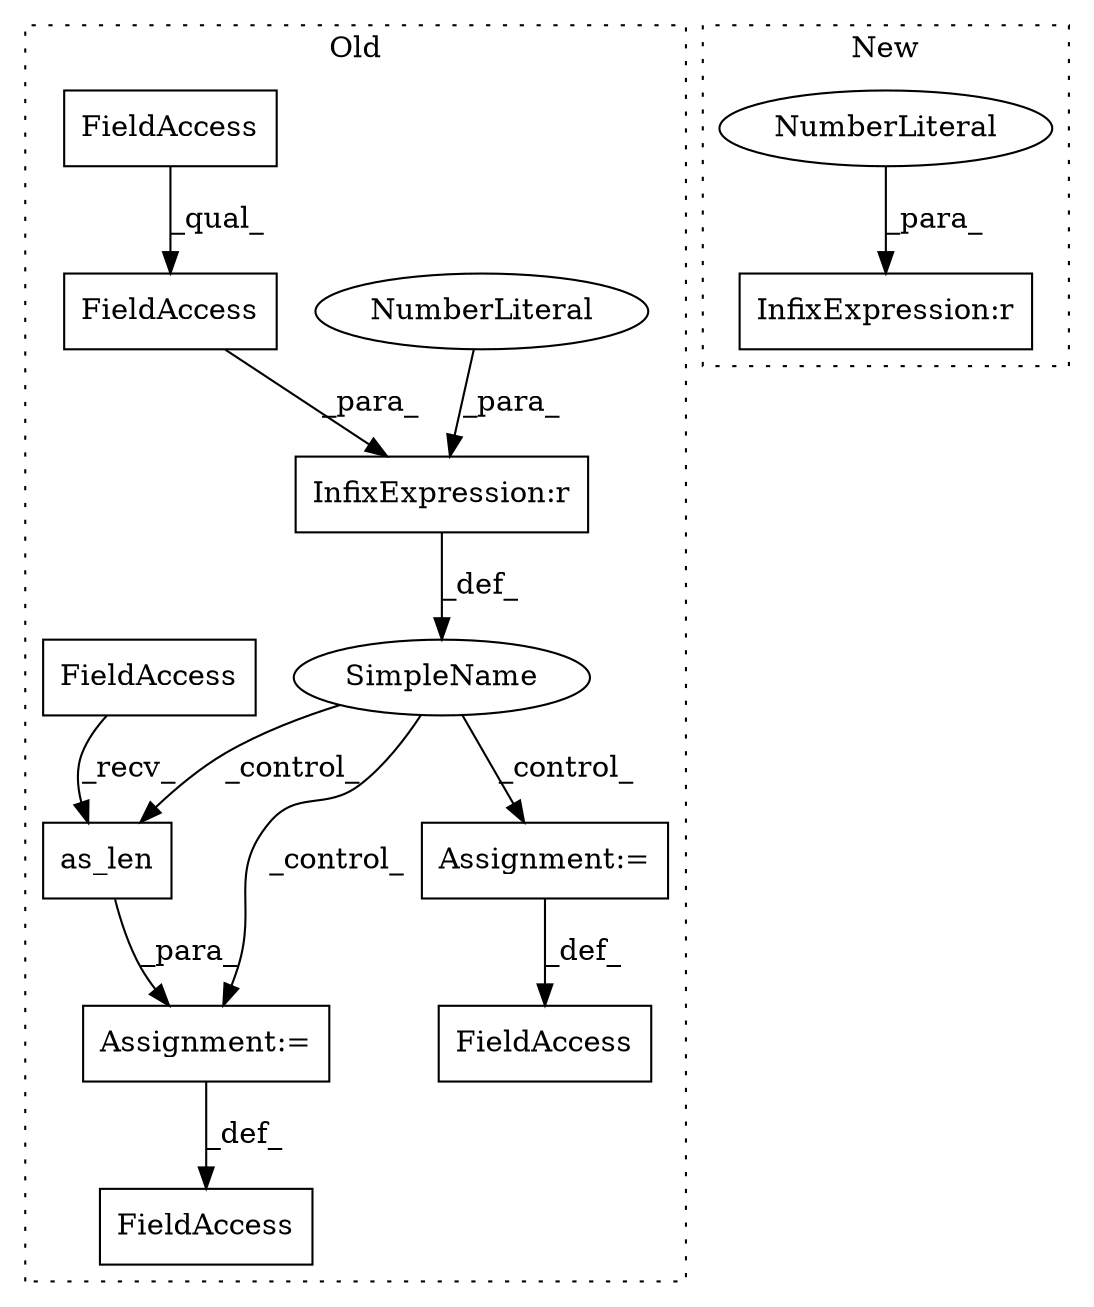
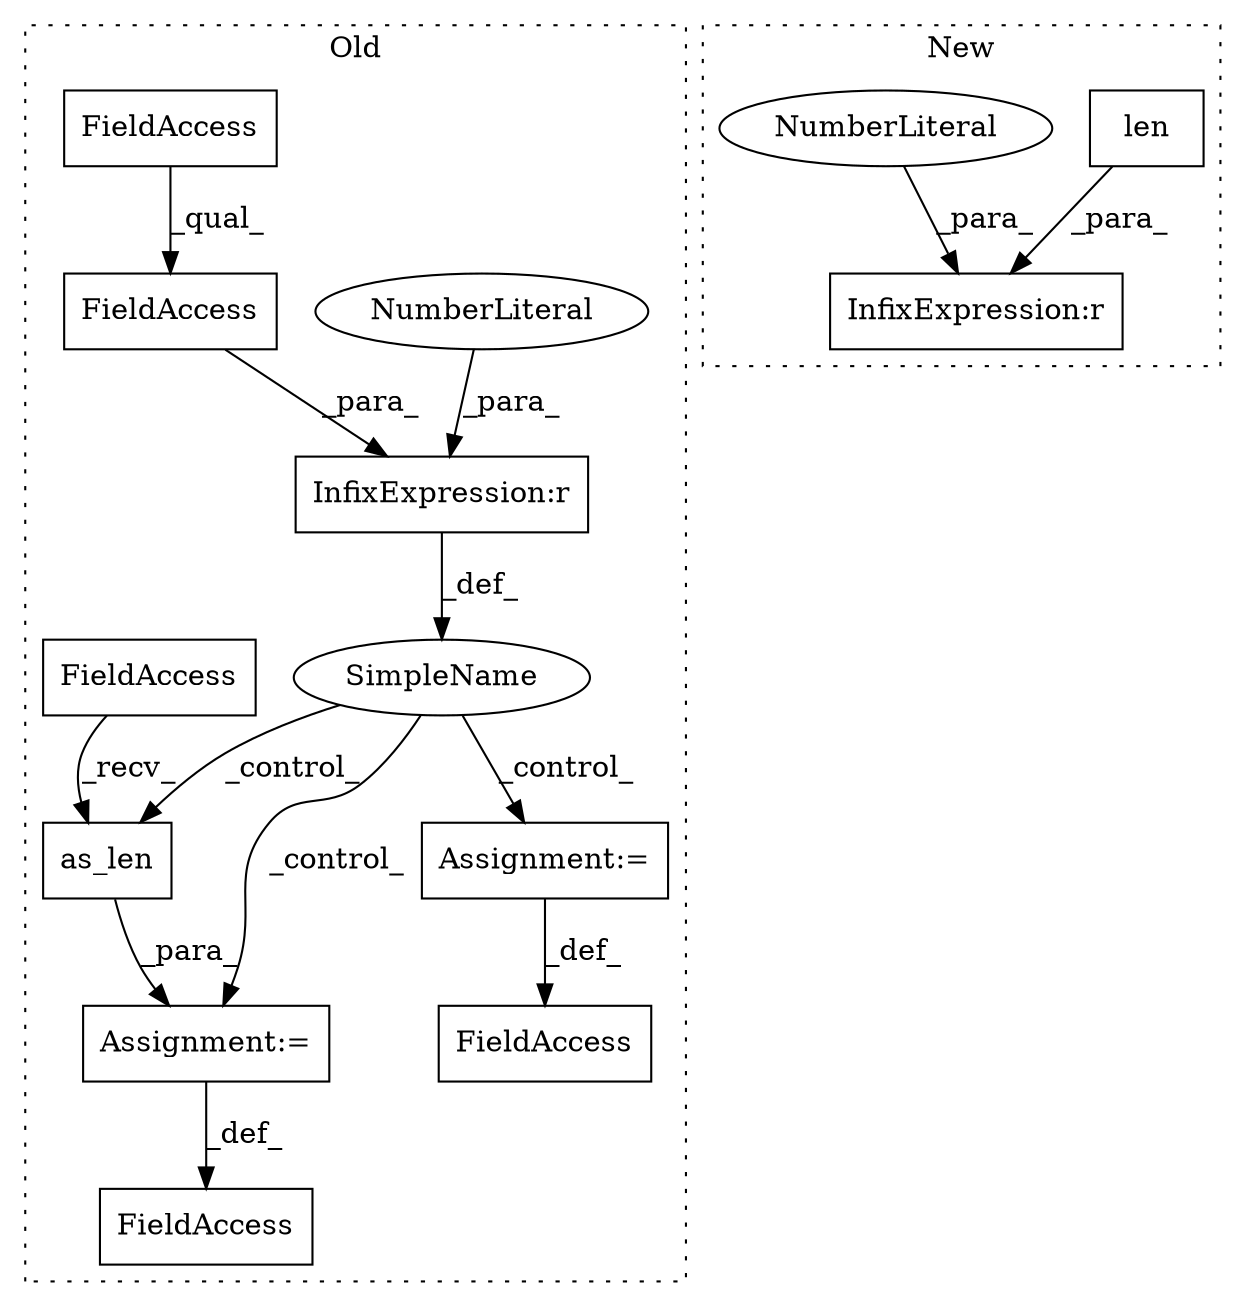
node "len": added
